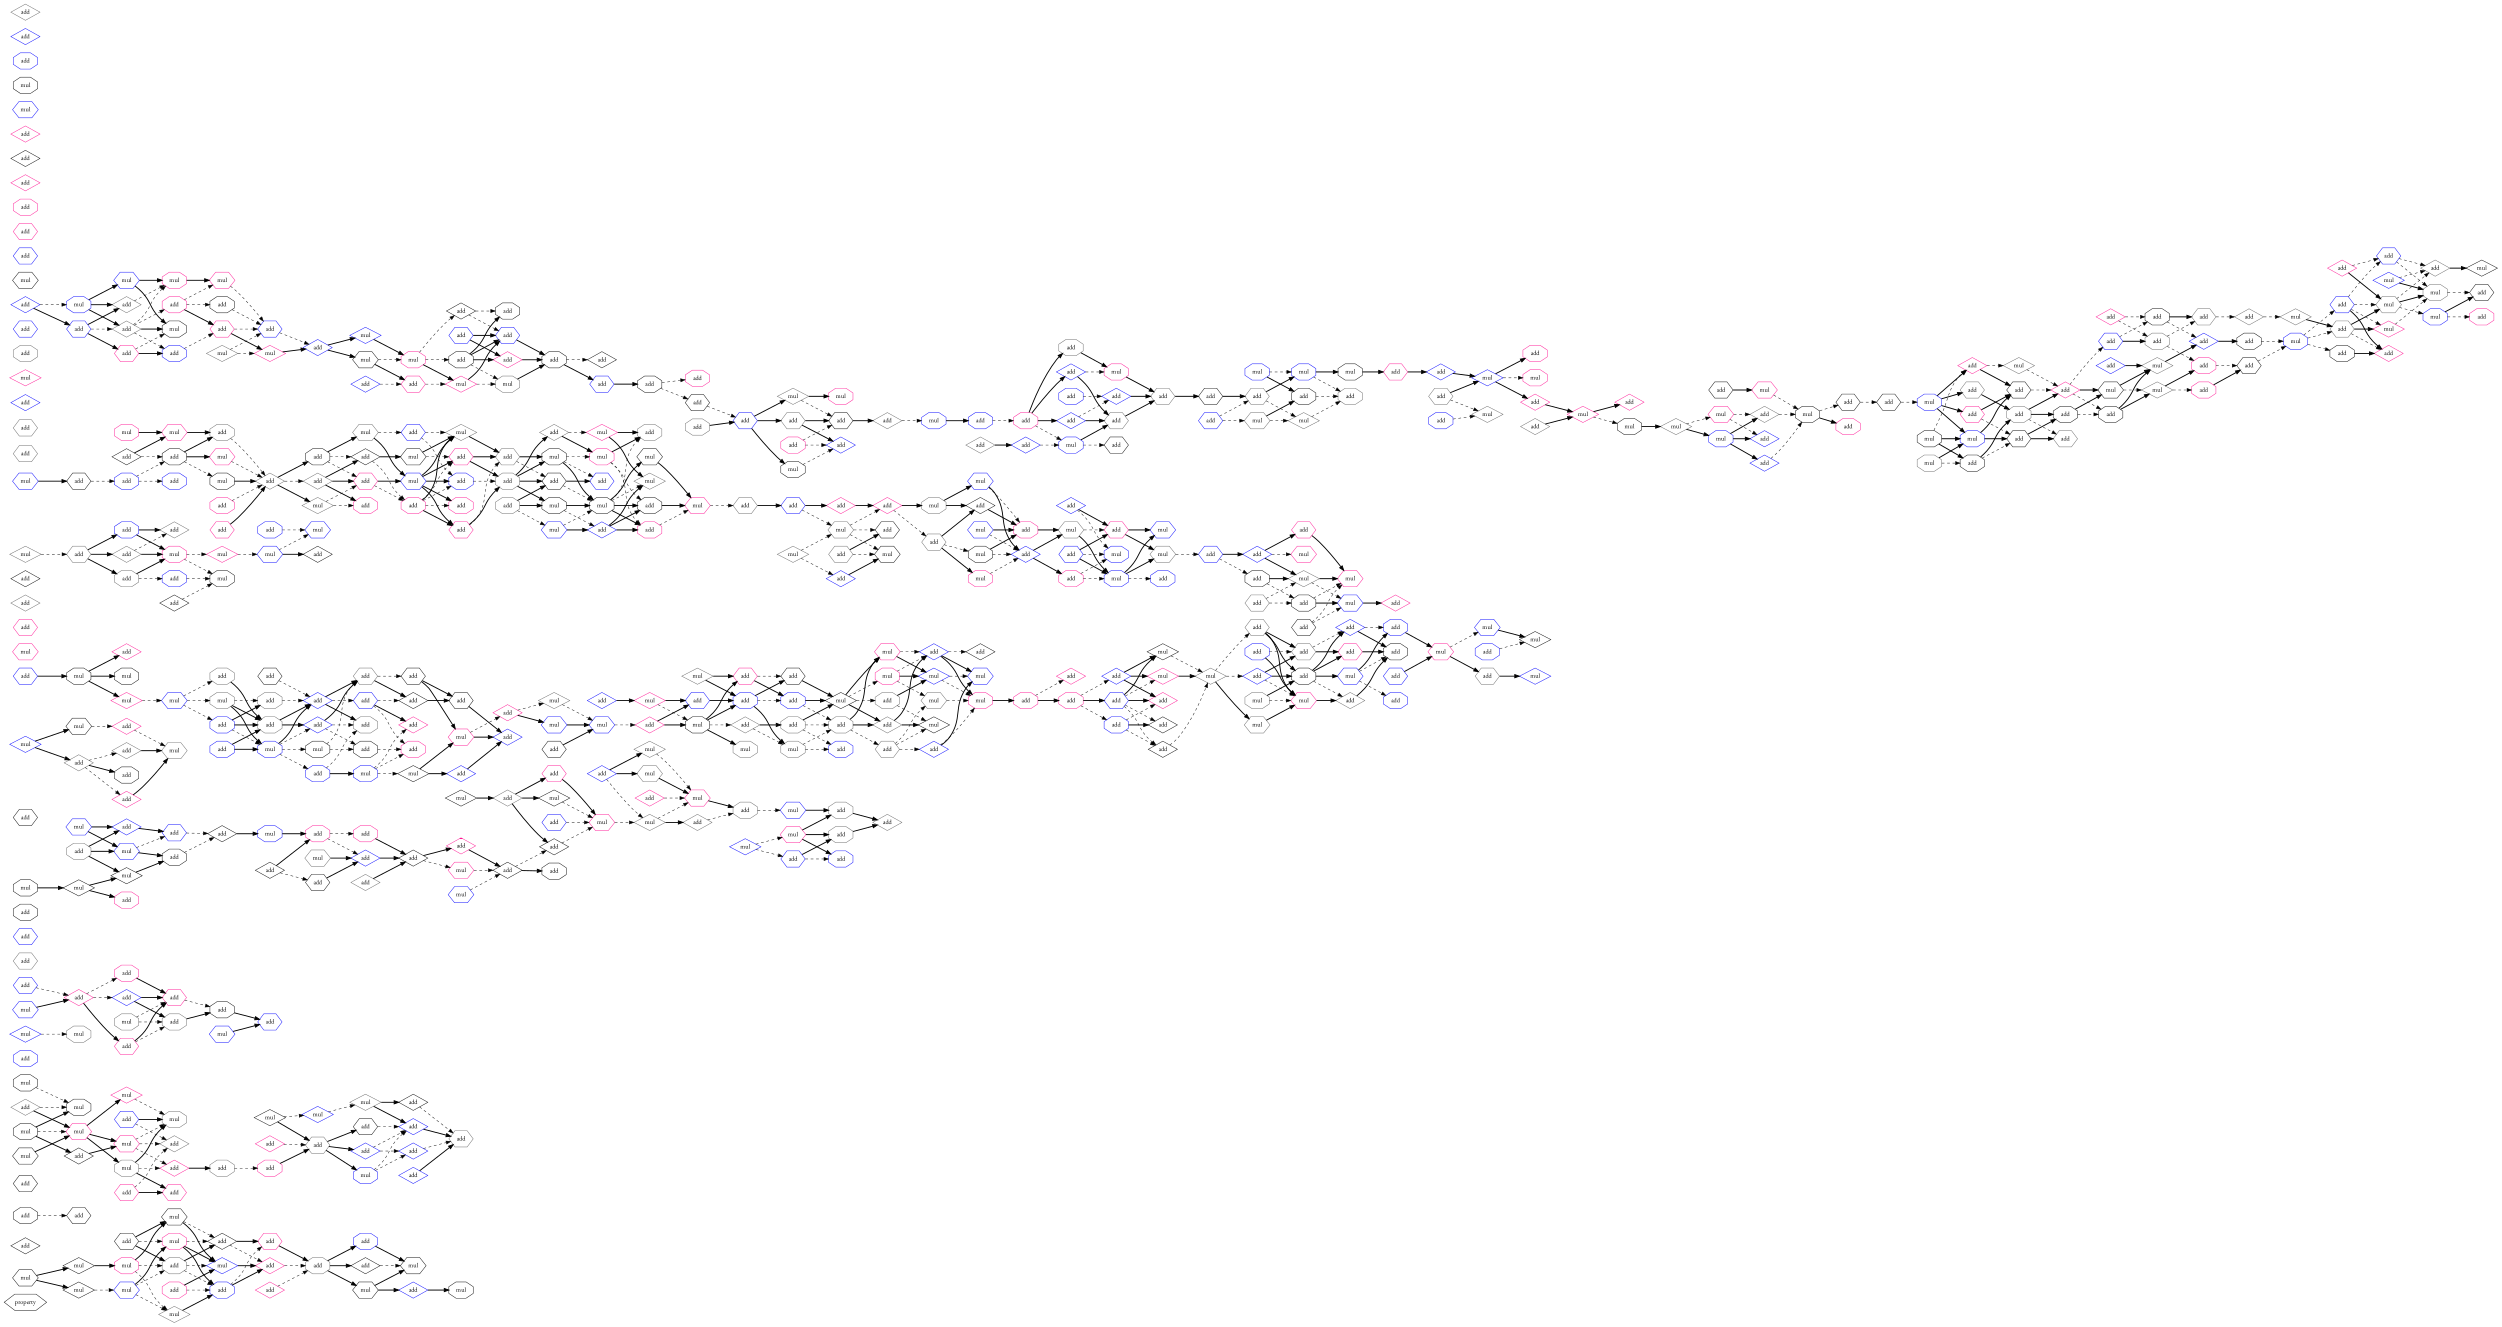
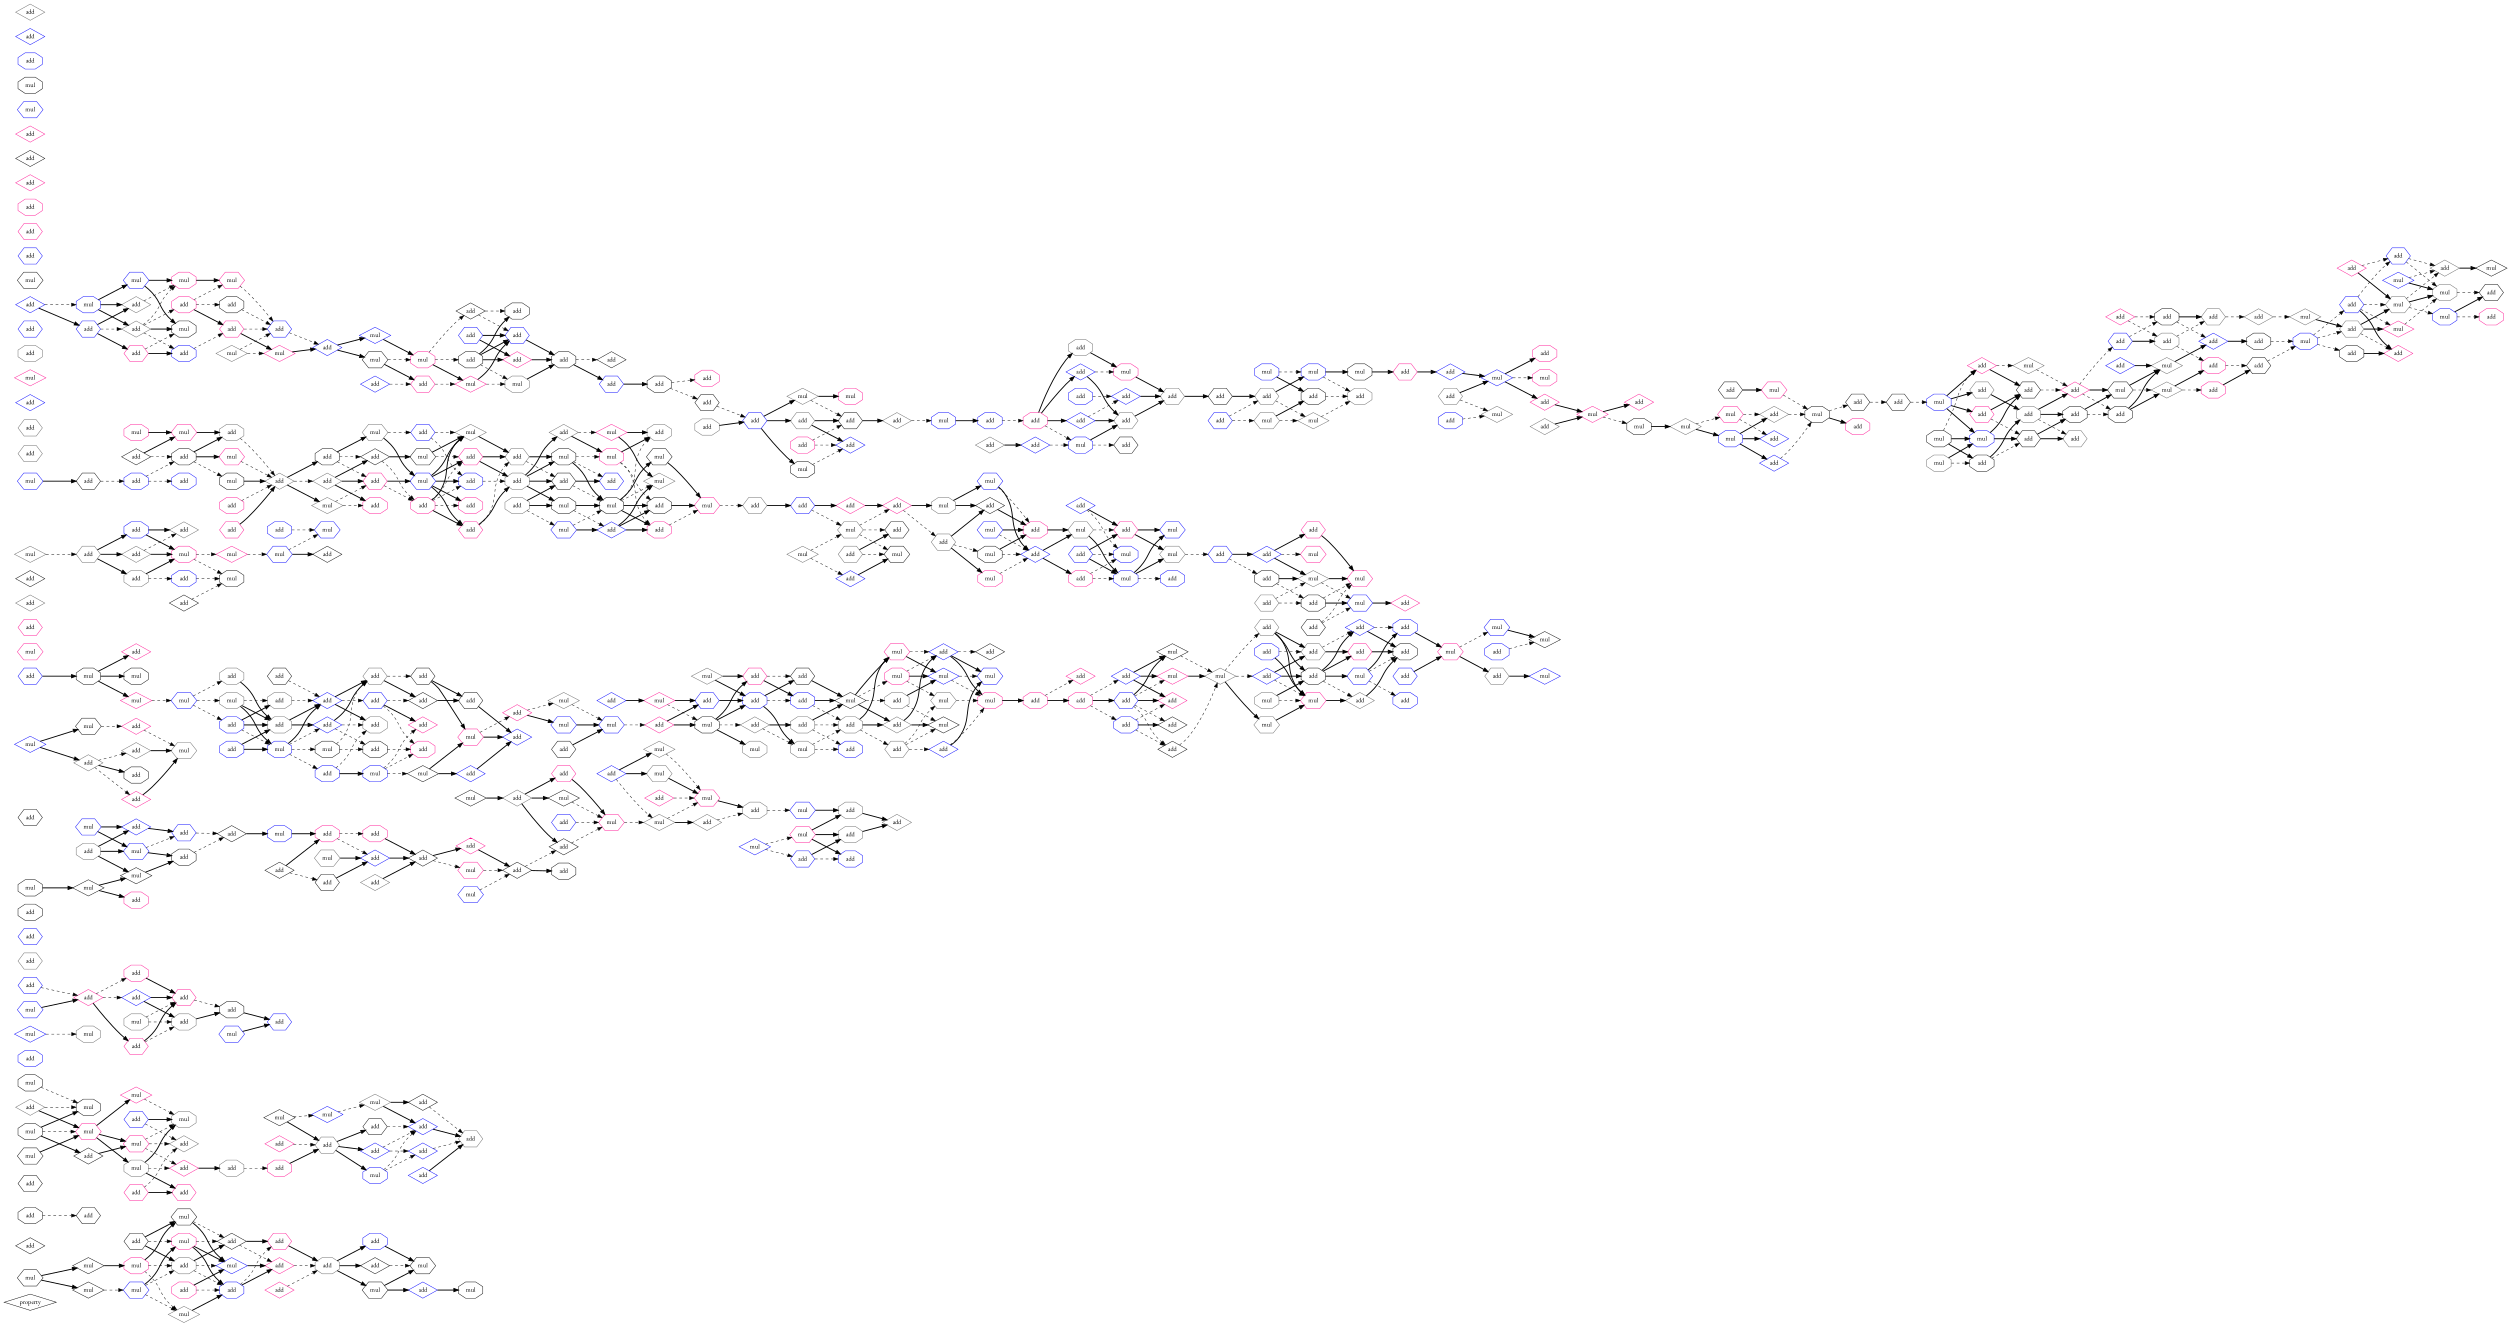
node "property": shape hexagon -> diamond
